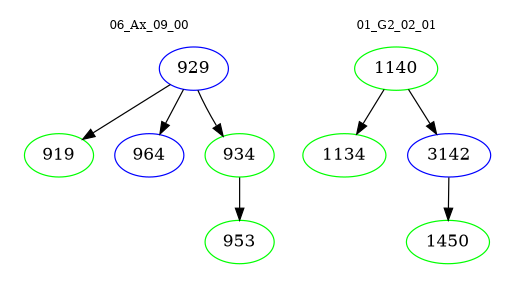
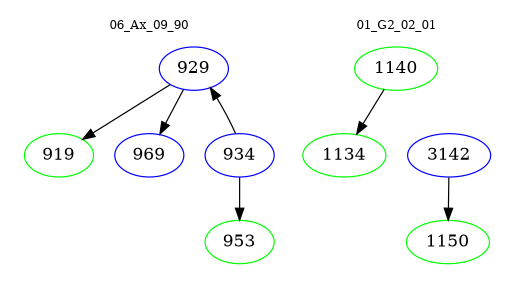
cluster "06_Ax_09_00": label "06_Ax_09_00" -> "06_Ax_09_90"
edge "1140" -> "3142": removed
edge "929" -> "934": reversed
node "964": label "964" -> "969"
node "934": color green -> blue
node "1450": label "1450" -> "1150"
